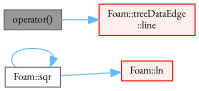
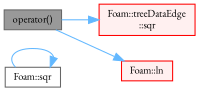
node "Foam::treeDataEdge ::line": label "Foam::treeDataEdge ::line" -> "Foam::treeDataEdge ::sqr"
edge "Foam::sqr" -> "Foam::ln": now "operator()" -> "Foam::ln"
